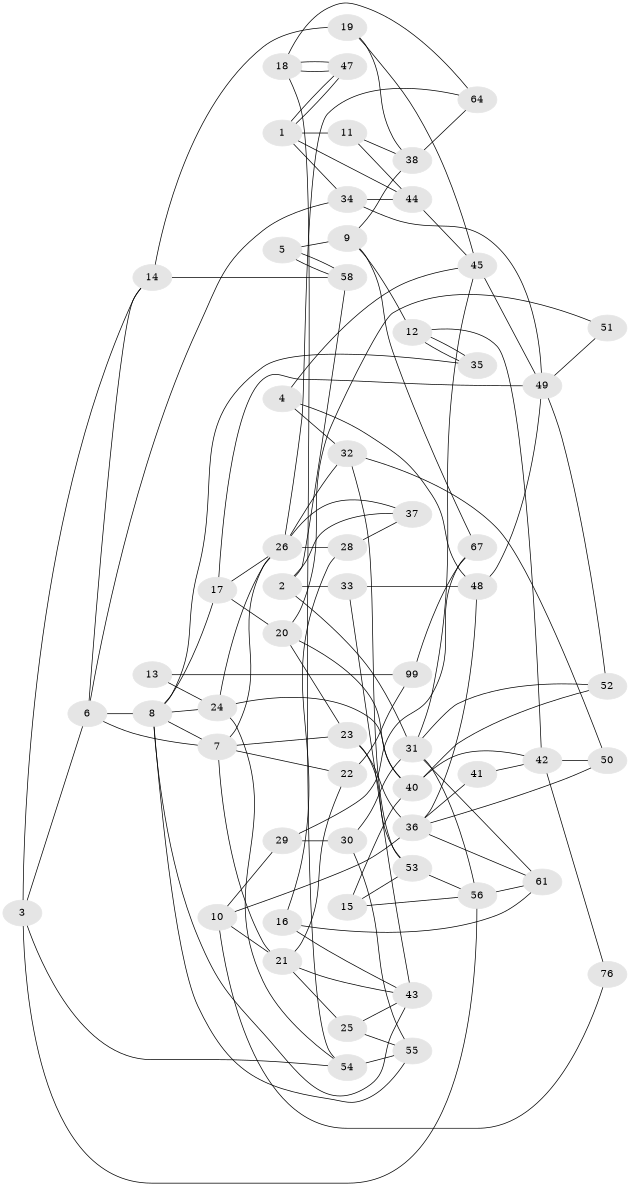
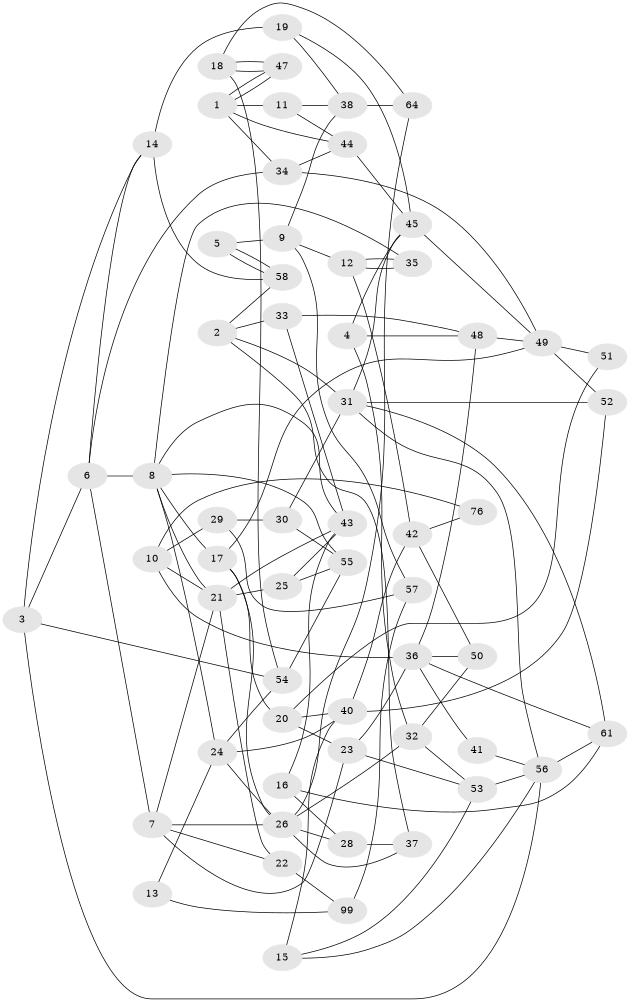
node "67": label "67" -> "57"
edge "8" -- "7": now "8" -- "21"
edge "42" -- "41": now "56" -- "41"
